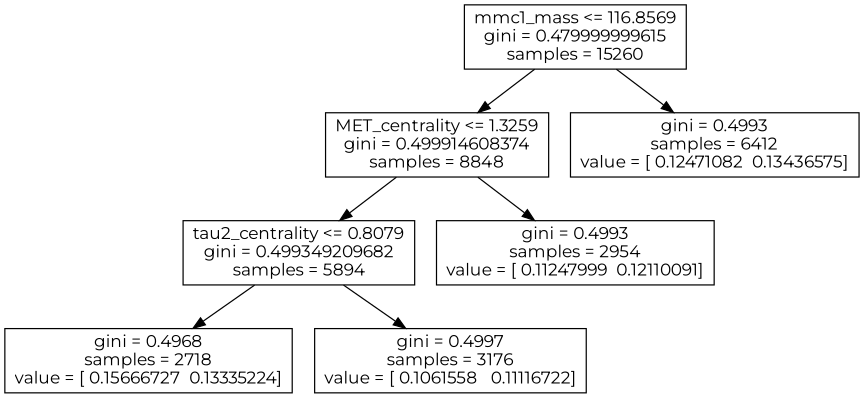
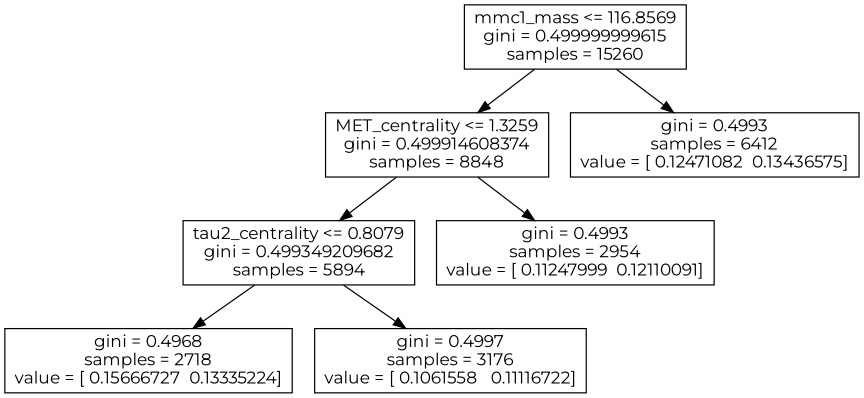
node "mmc1_mass <= 116.8569 gini = 0.479999999615 samples = 15260": label "mmc1_mass <= 116.8569 gini = 0.479999999615 samples = 15260" -> "mmc1_mass <= 116.8569 gini = 0.499999999615 samples = 15260"
